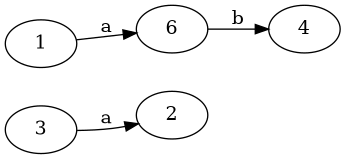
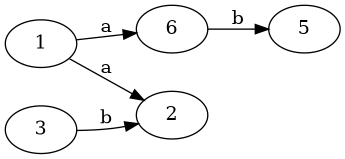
node "4": label "4" -> "5"
edge "1" -> "2": added, label "a"
edge "3" -> "2": label "a" -> "b"
